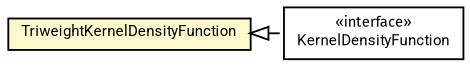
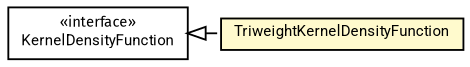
edge "KernelDensityFunction" -> "TriweightKernelDensityFunction": reversed
